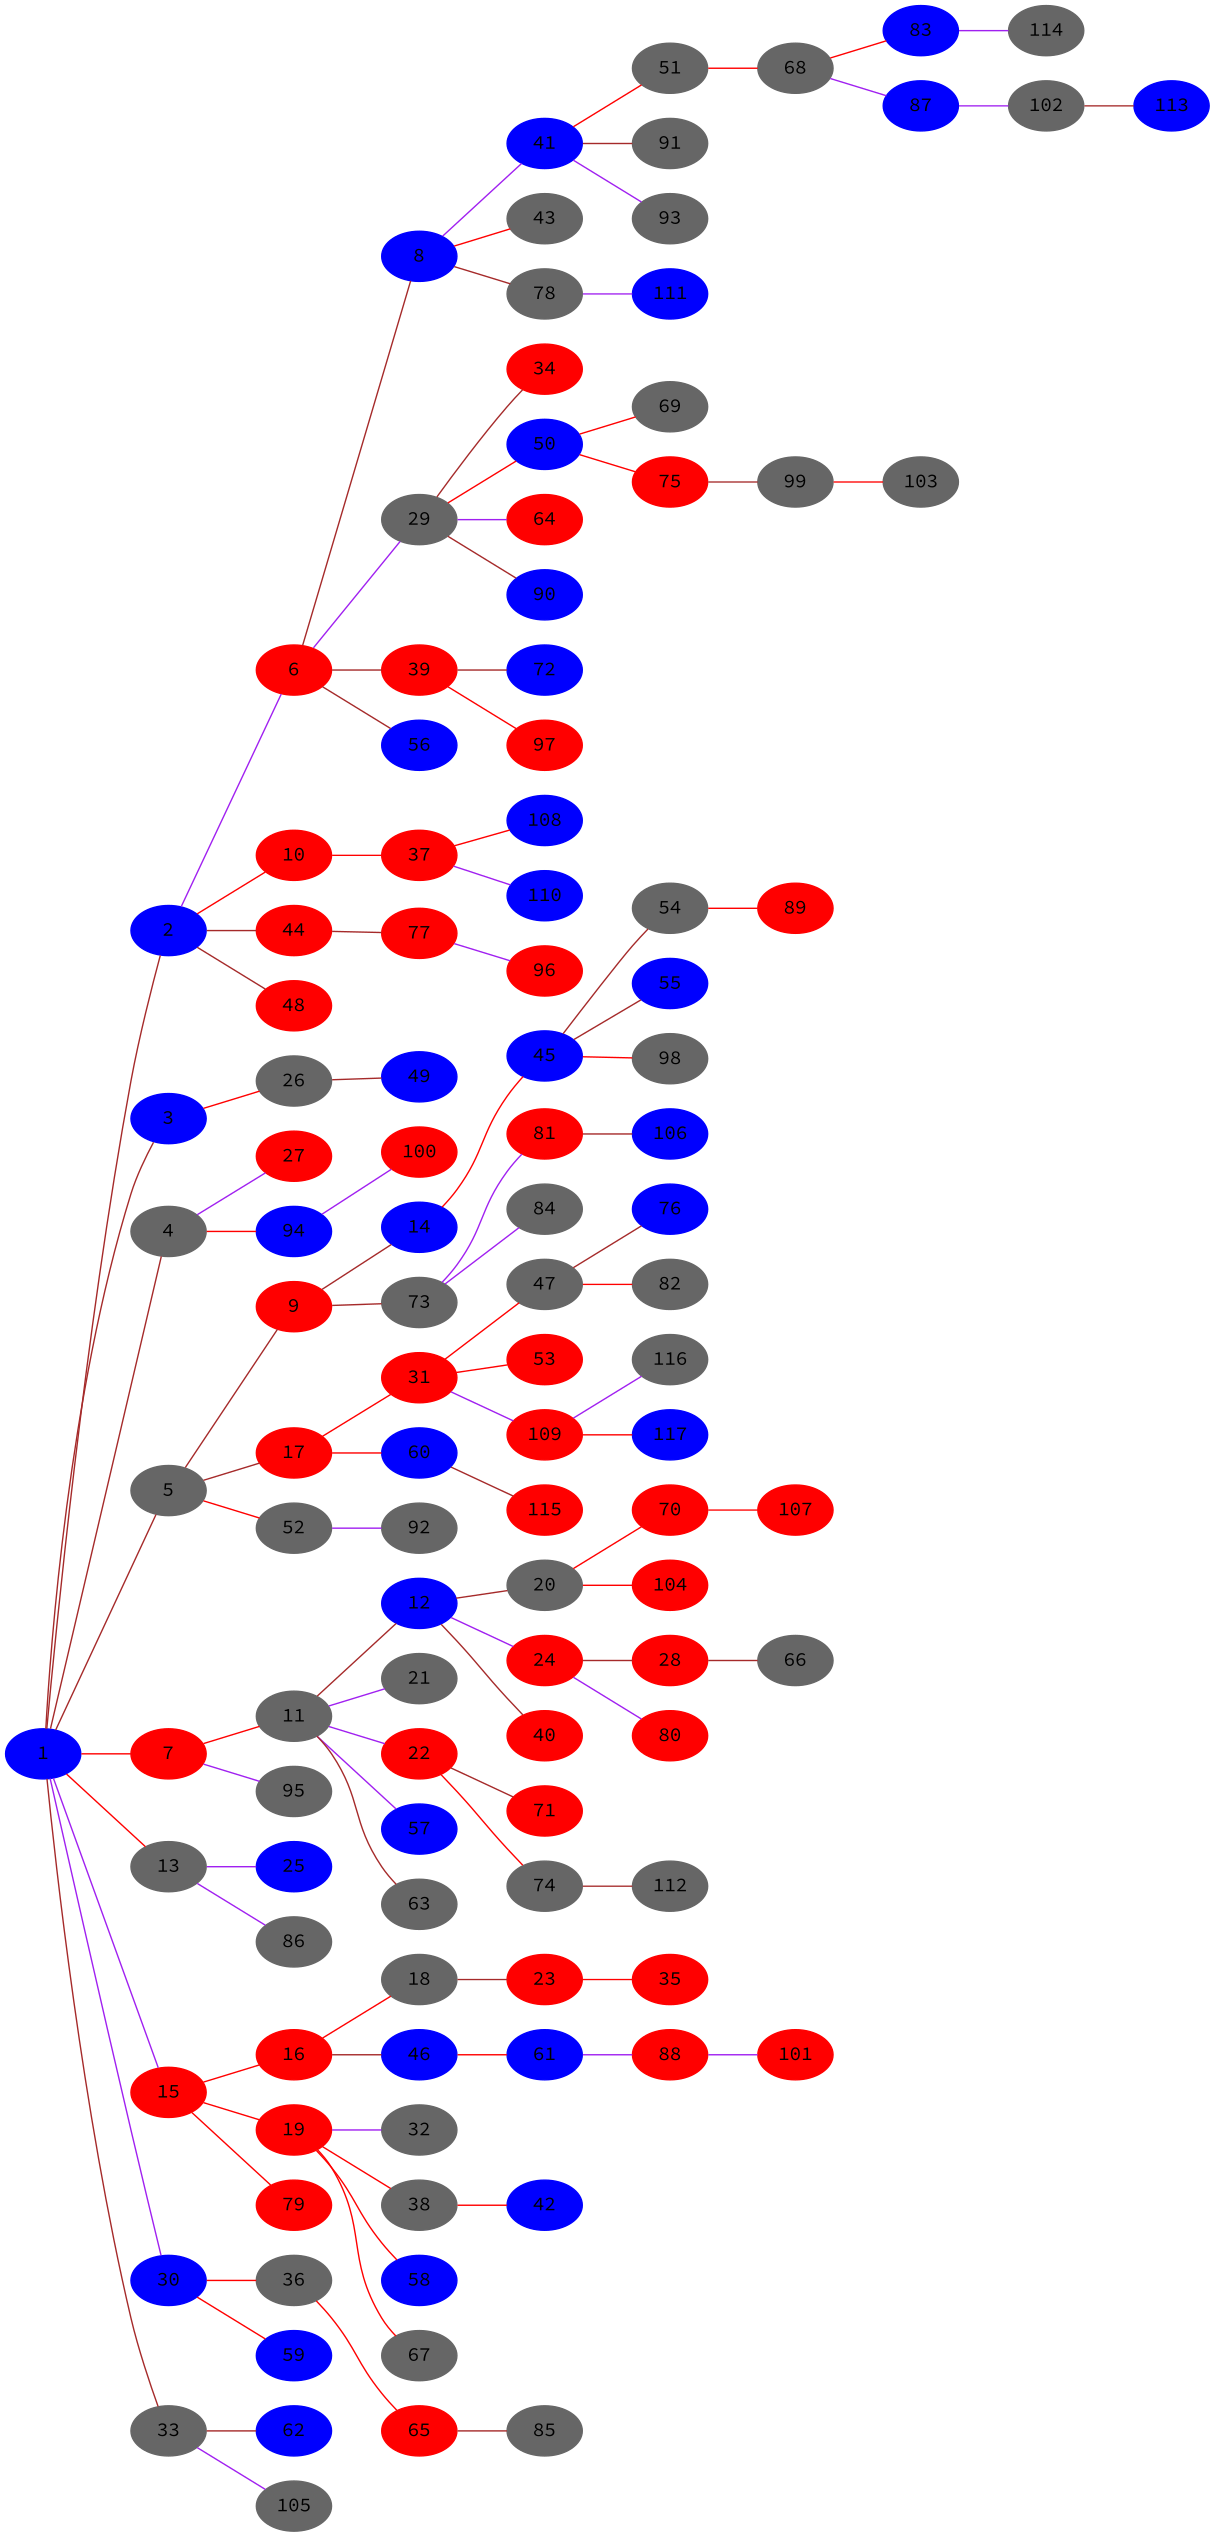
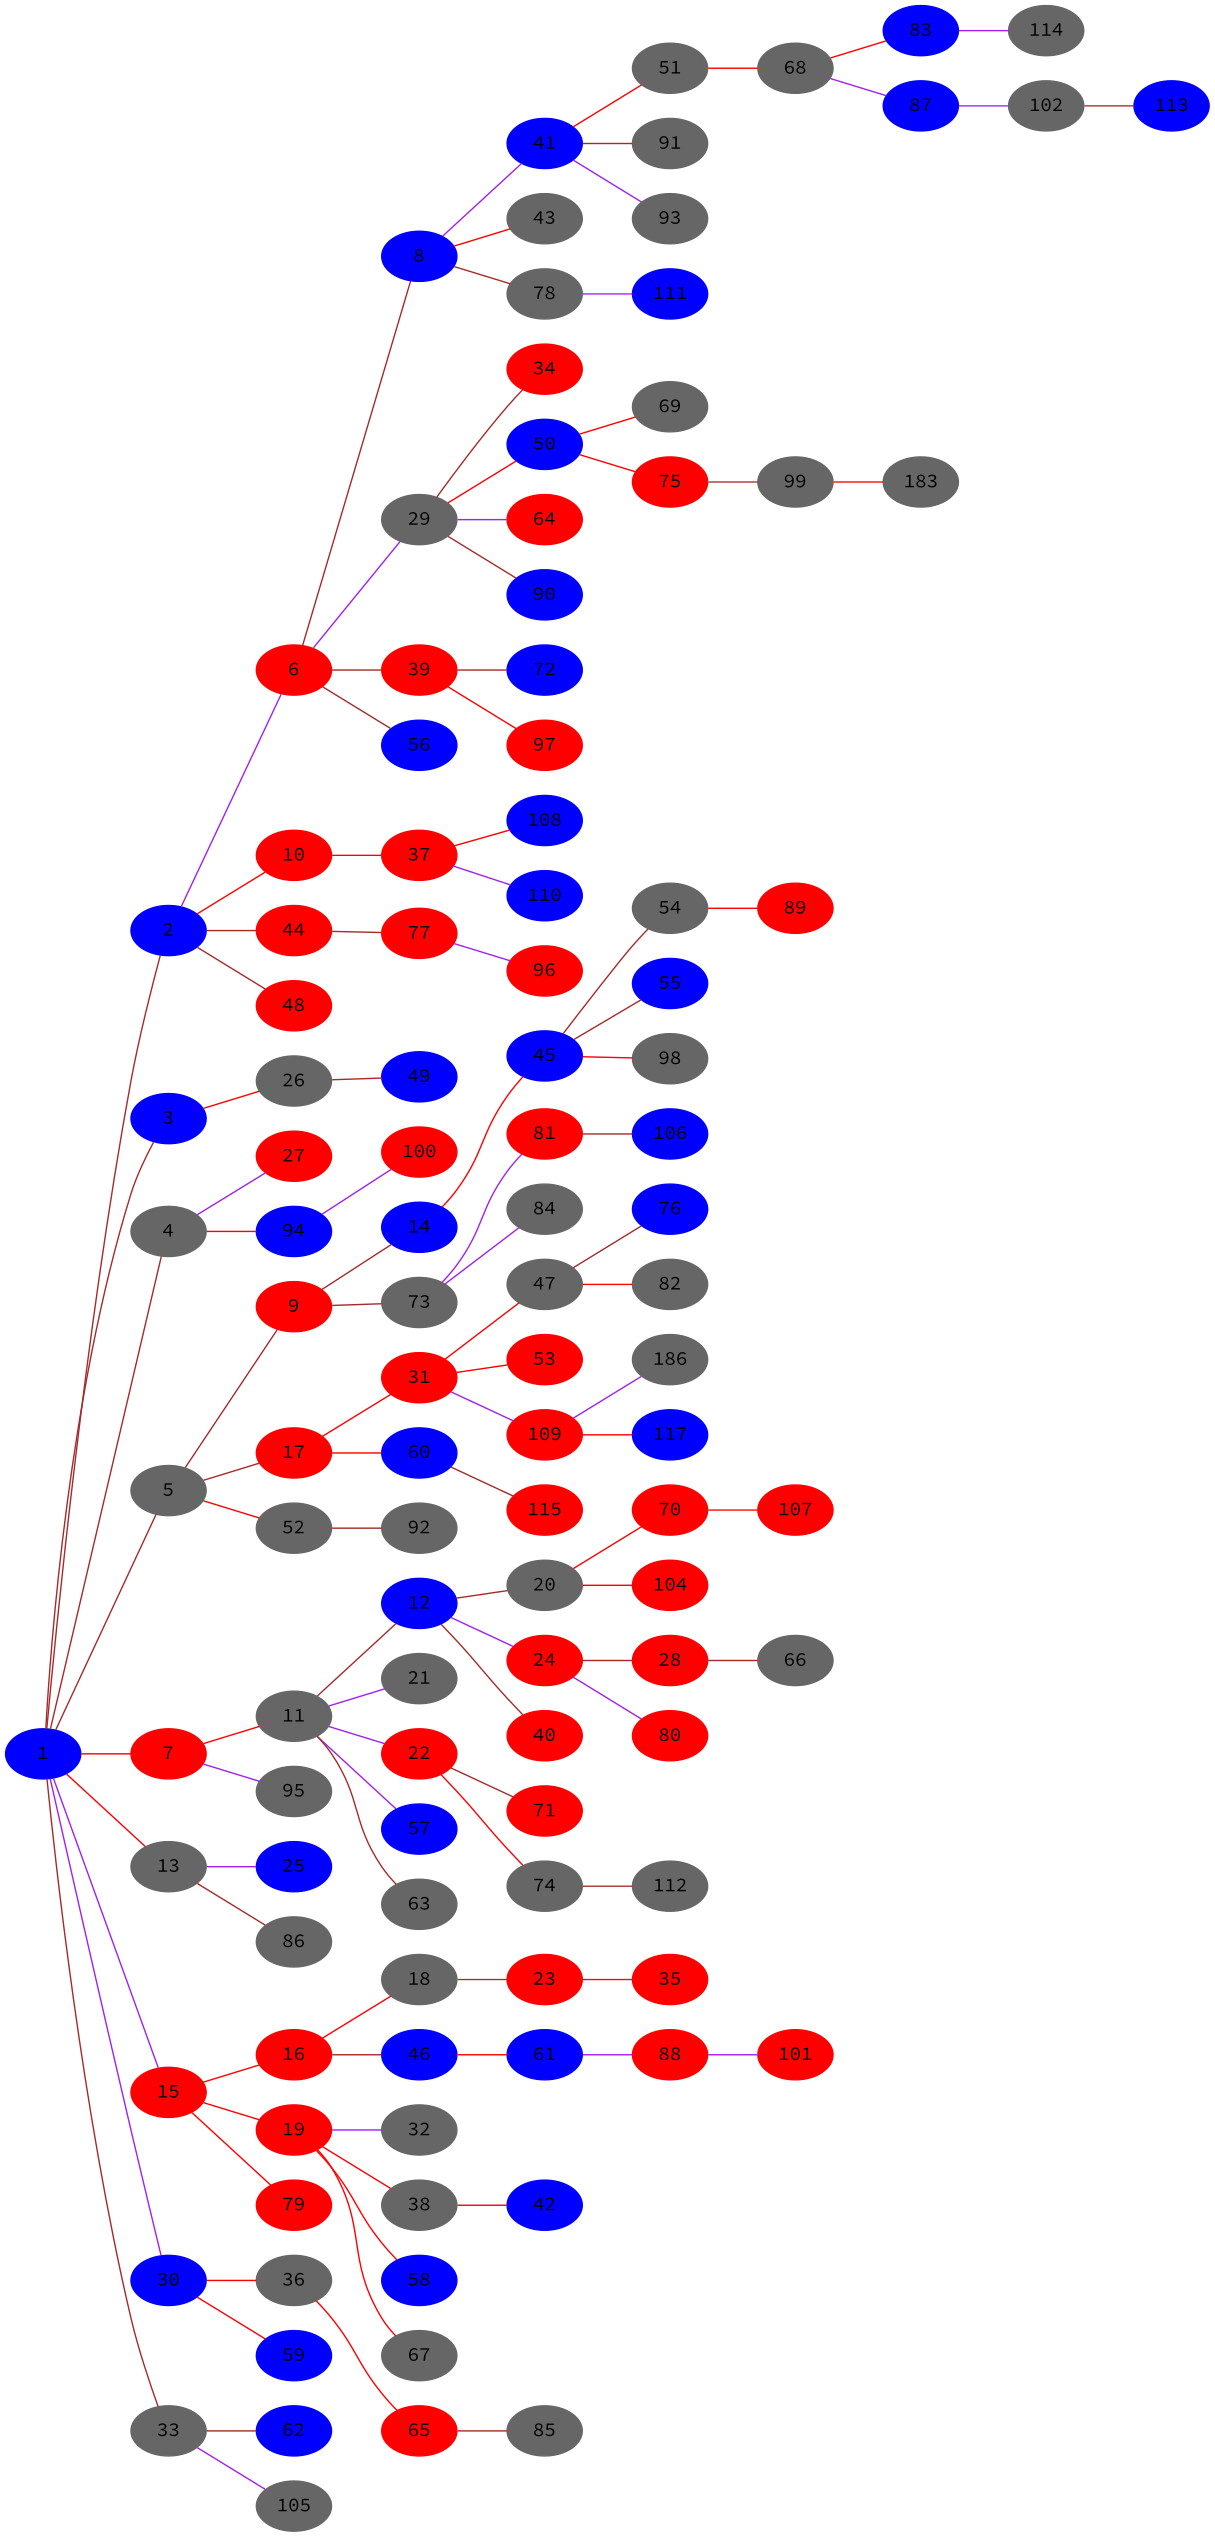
node "103": label "103" -> "183"
node "116": label "116" -> "186"
edge "52" -- "92": color purple -> brown
edge "13" -- "86": color purple -> brown
